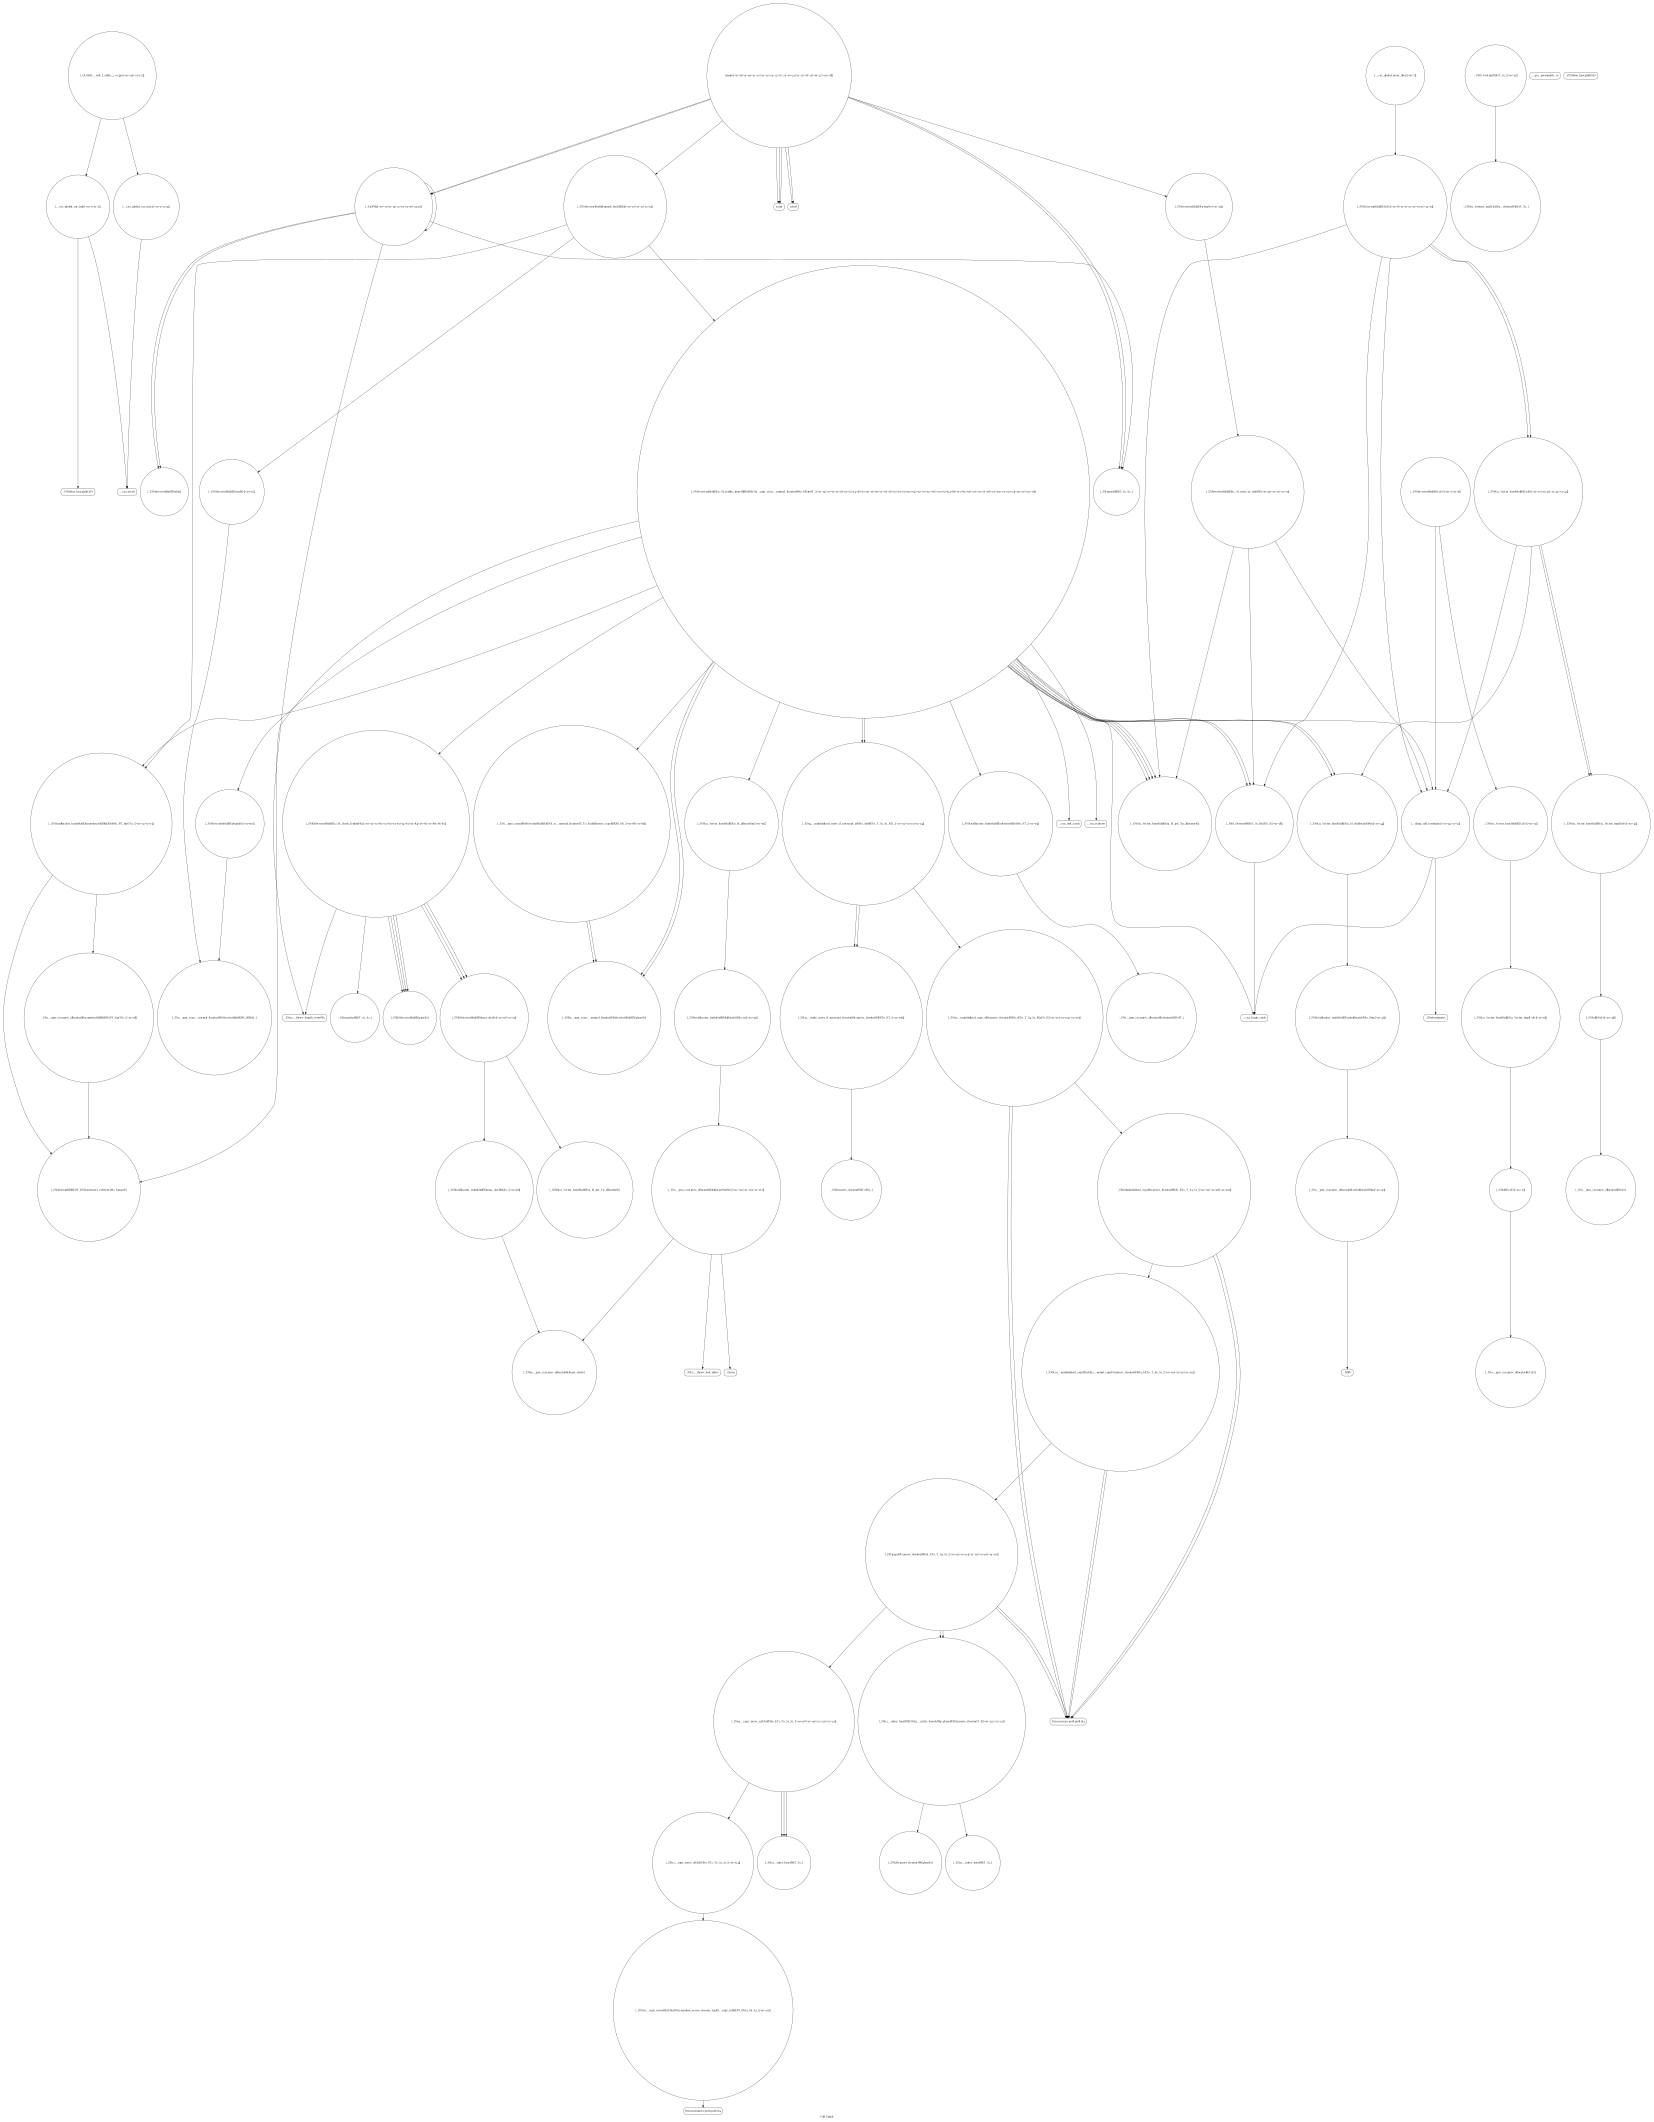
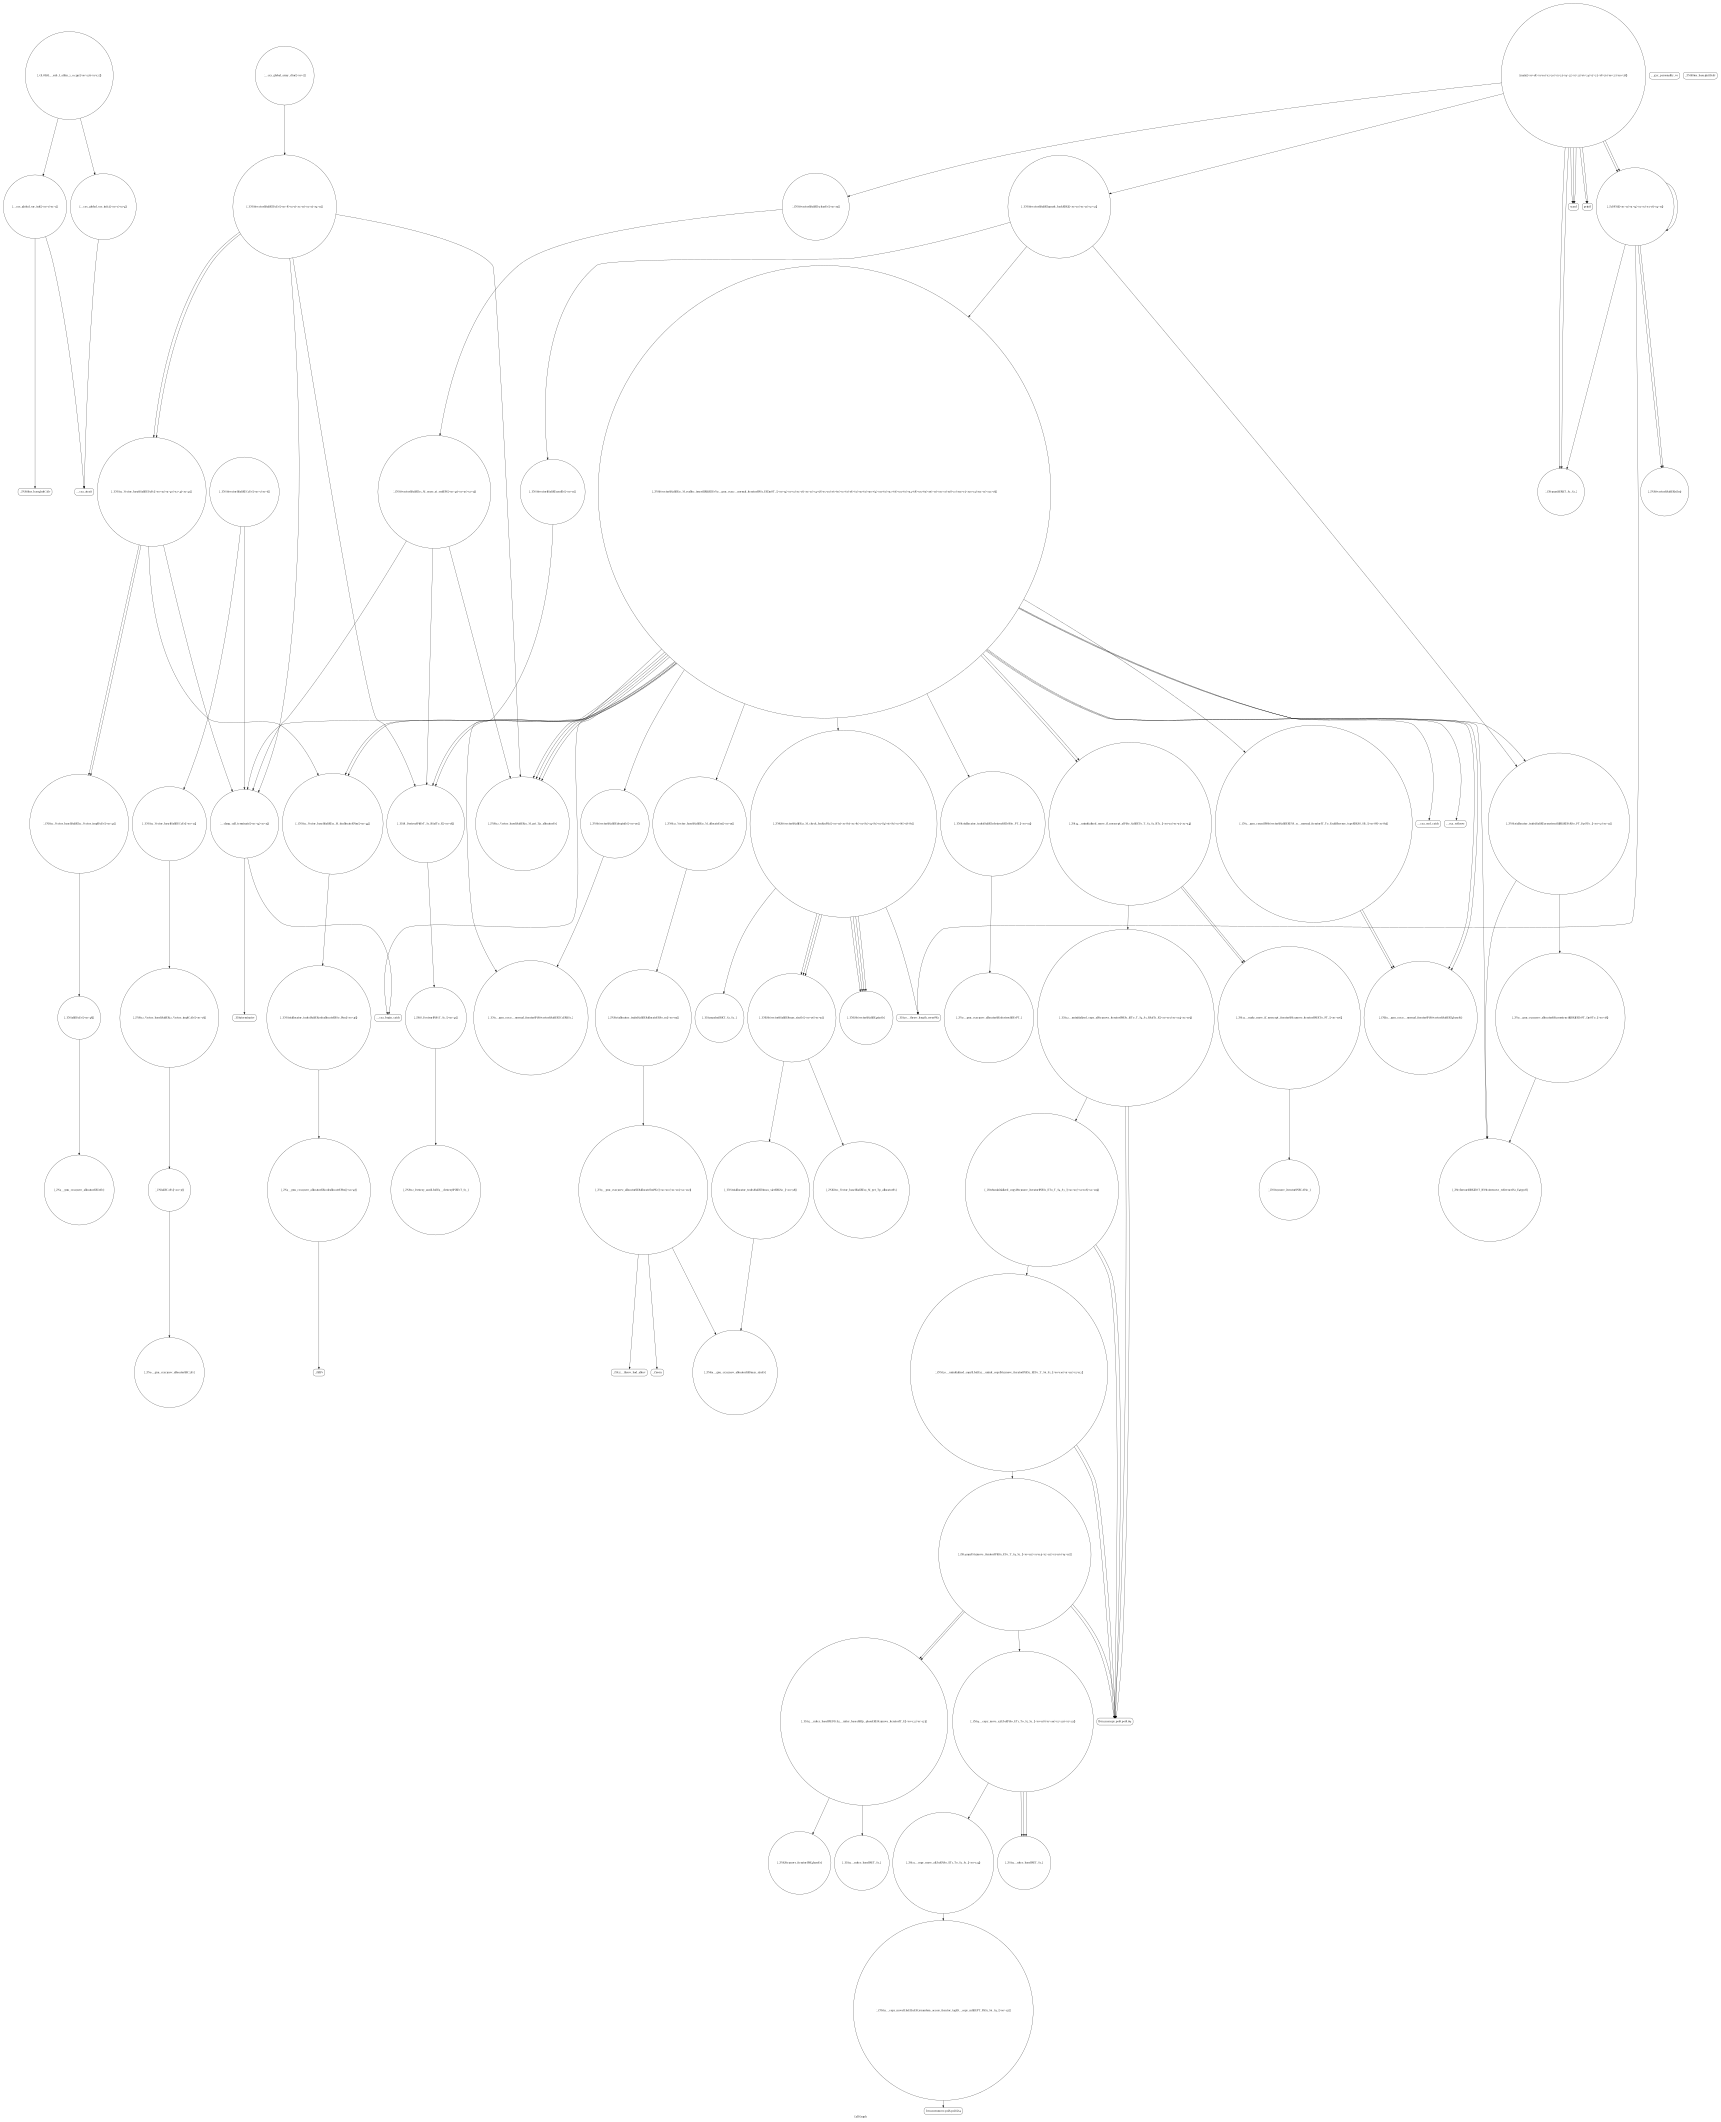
edge "{_ZSt8_DestroyIPiiEvT_S1_RSaIT0_E|{<s0>38}}" -> "__cxa_begin_catch": now "{_ZSt8_DestroyIPiiEvT_S1_RSaIT0_E|{<s0>38}}" -> "{_ZSt8_DestroyIPiEvT_S1_|{<s0>43}}"
